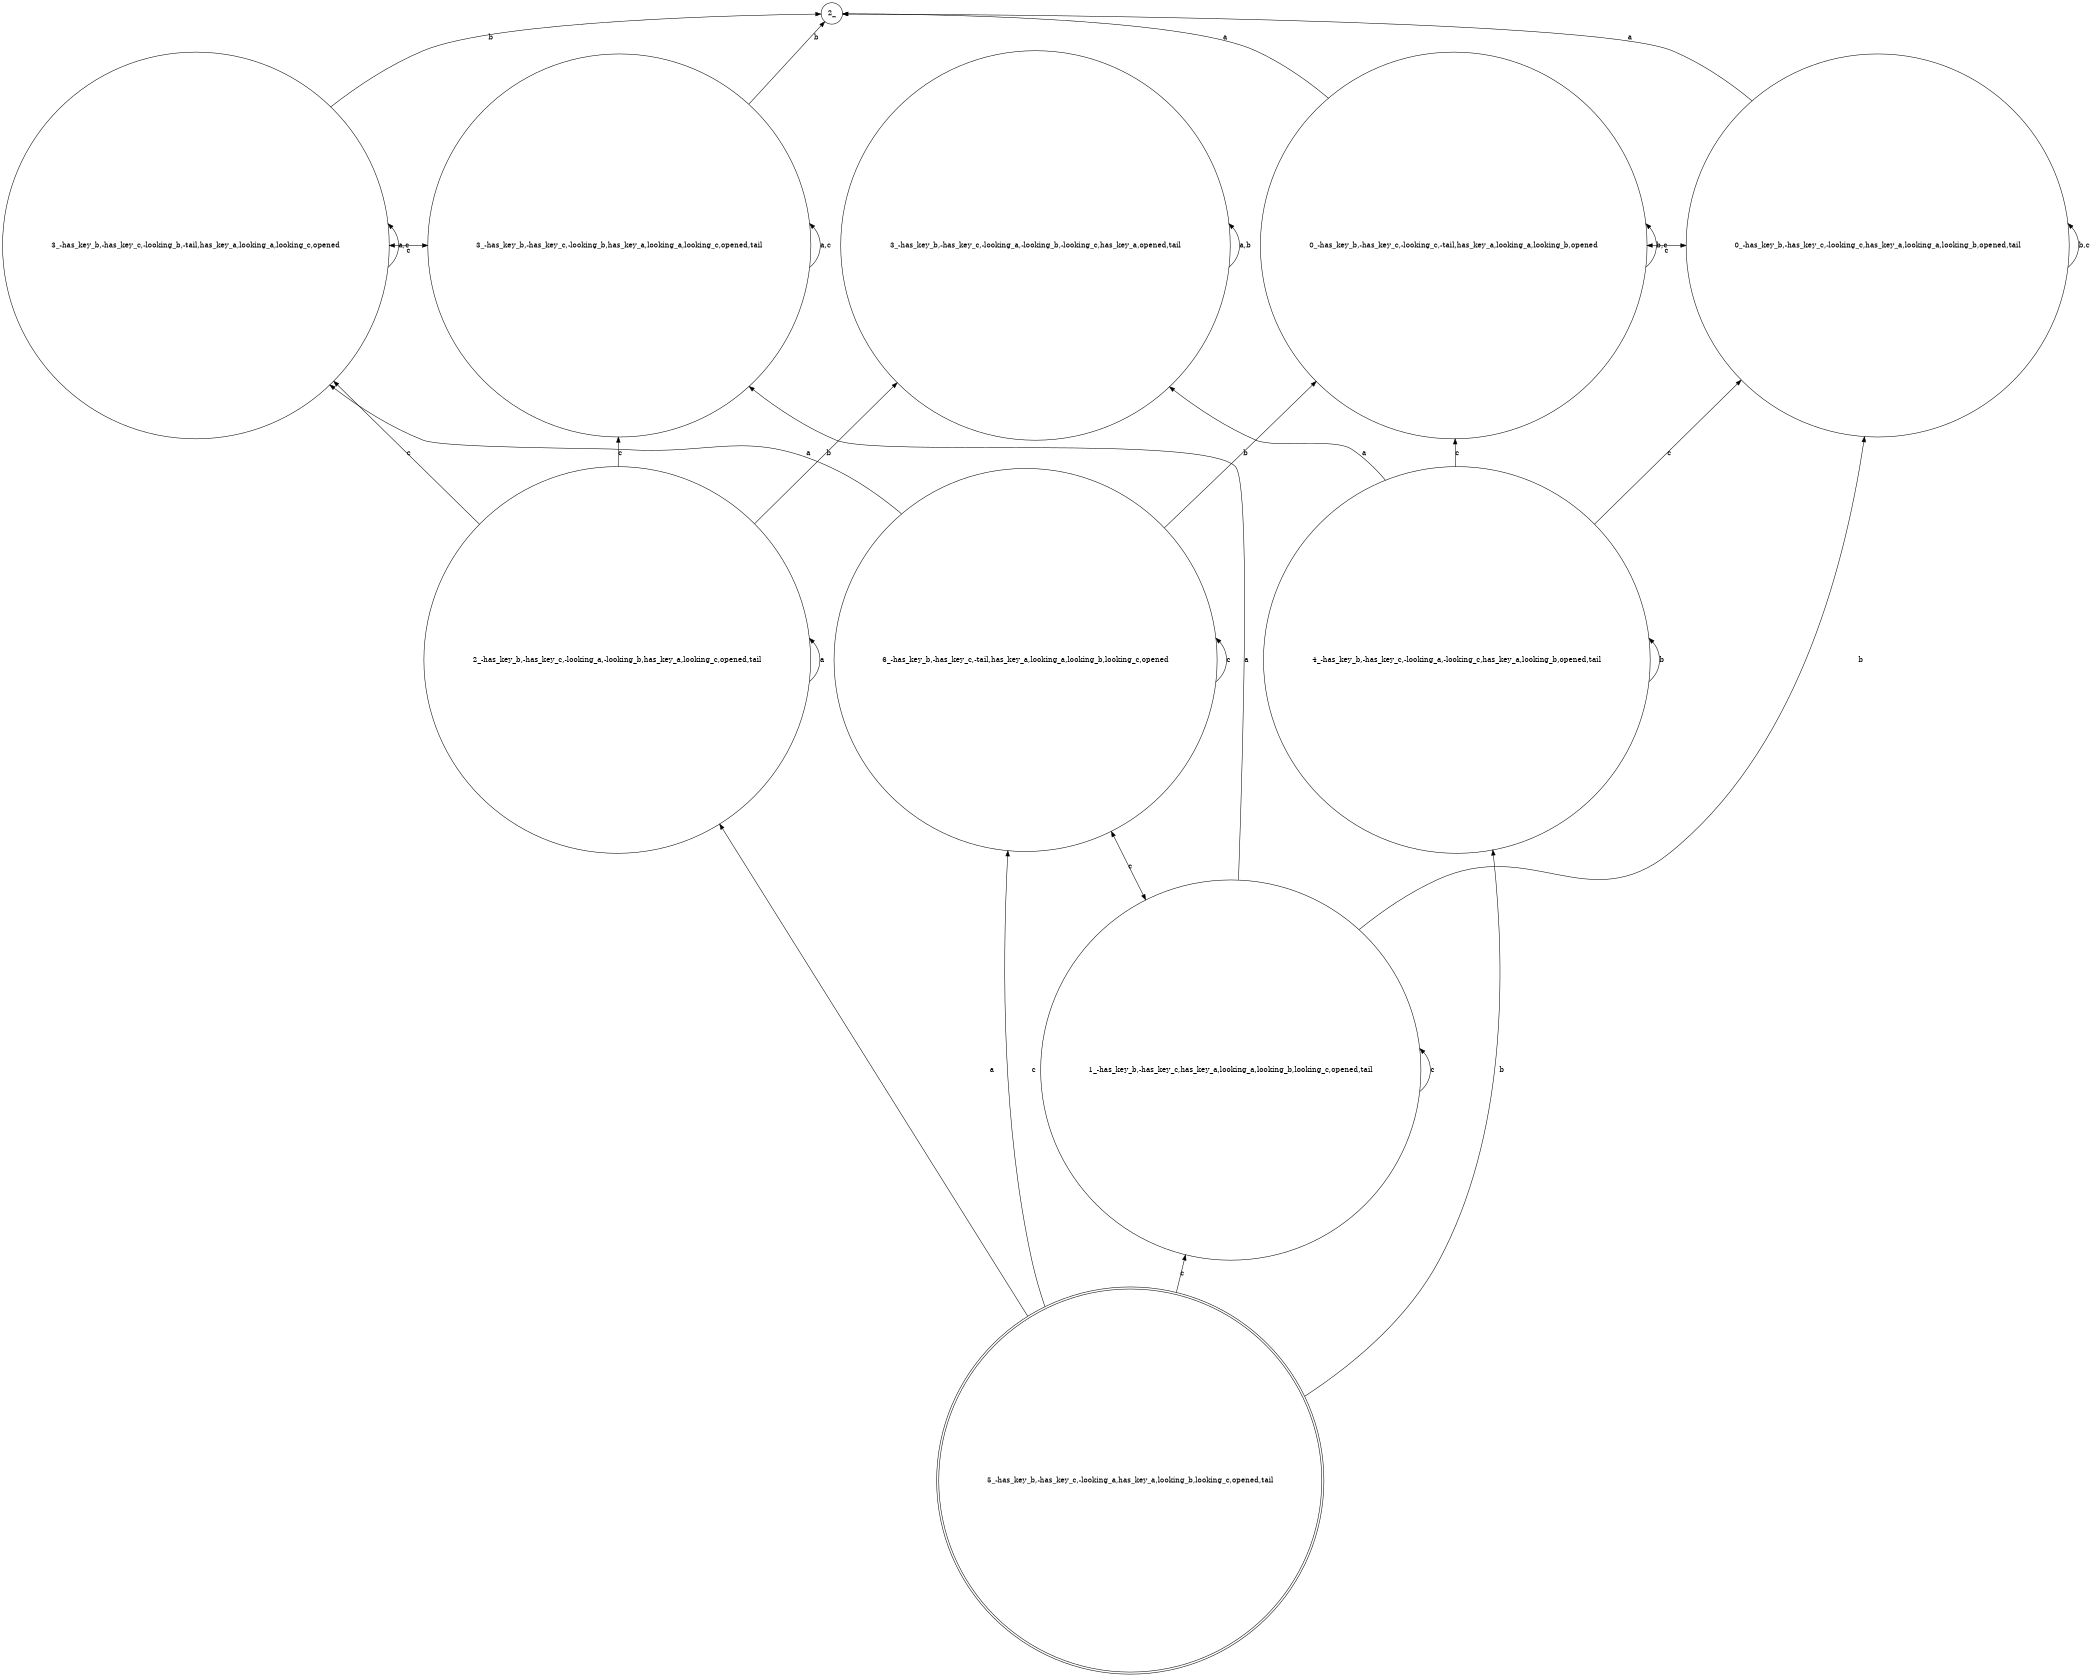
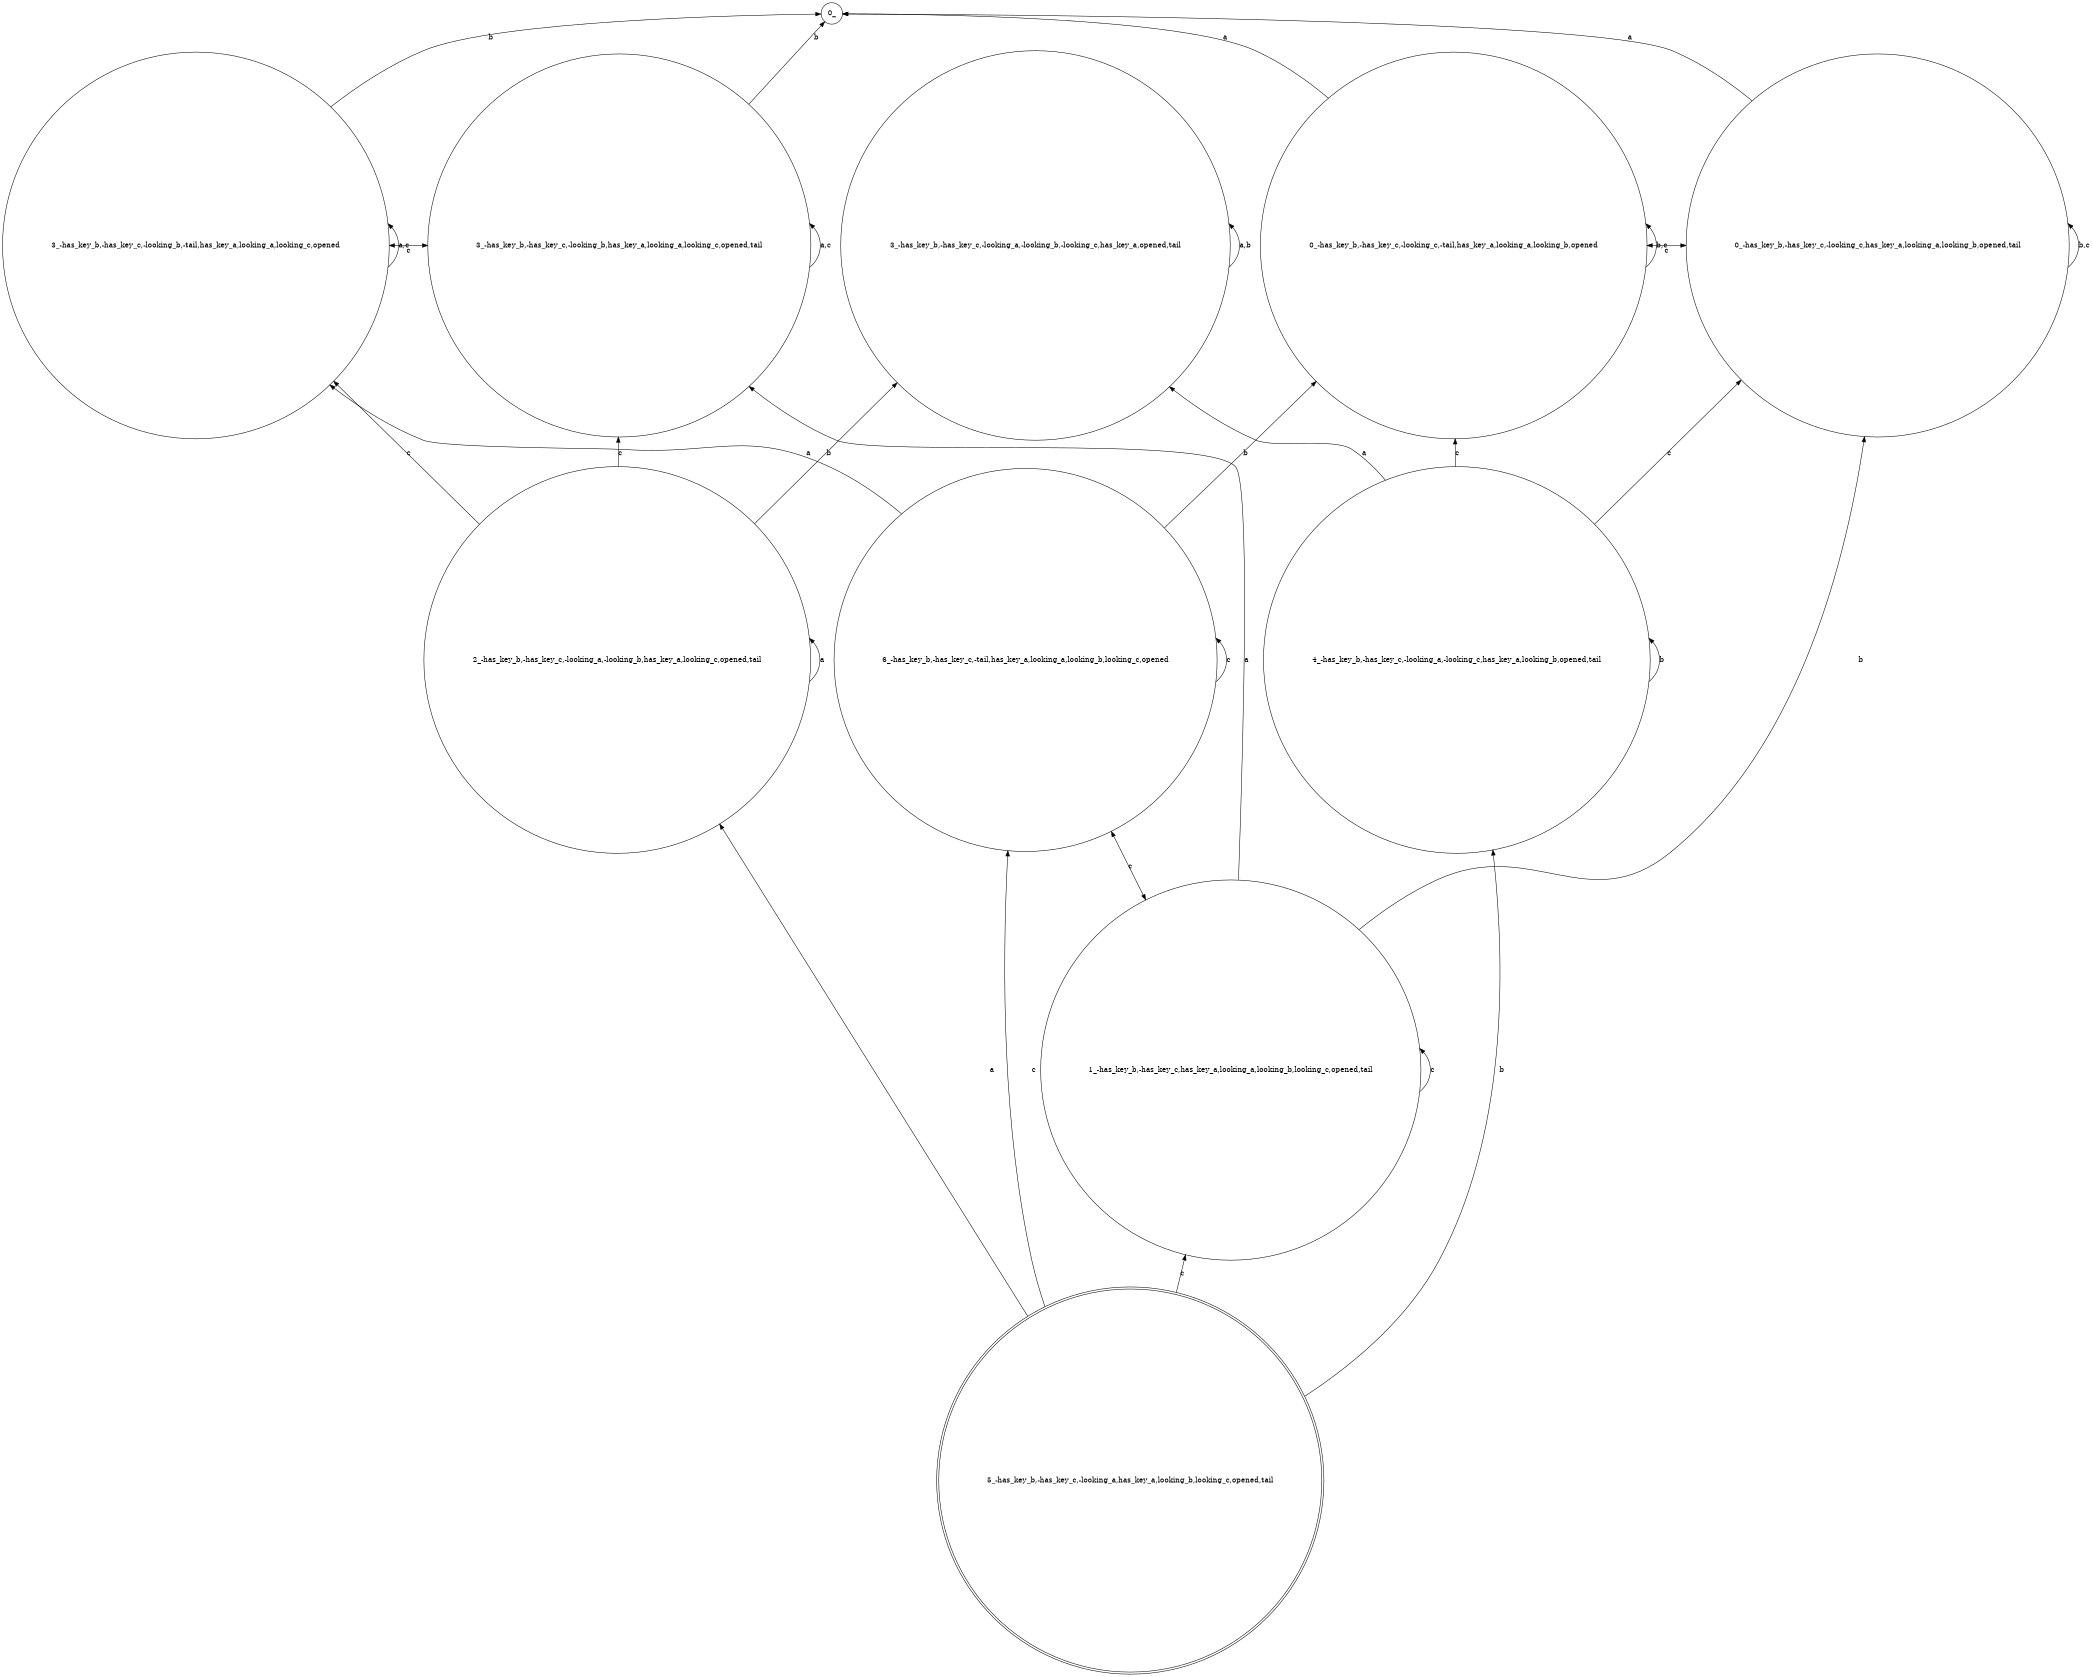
node "2_": label "2_" -> "0_"
